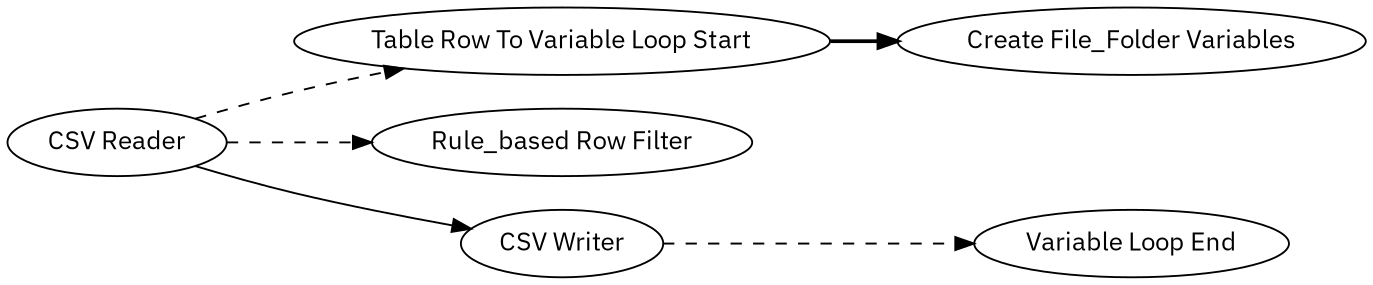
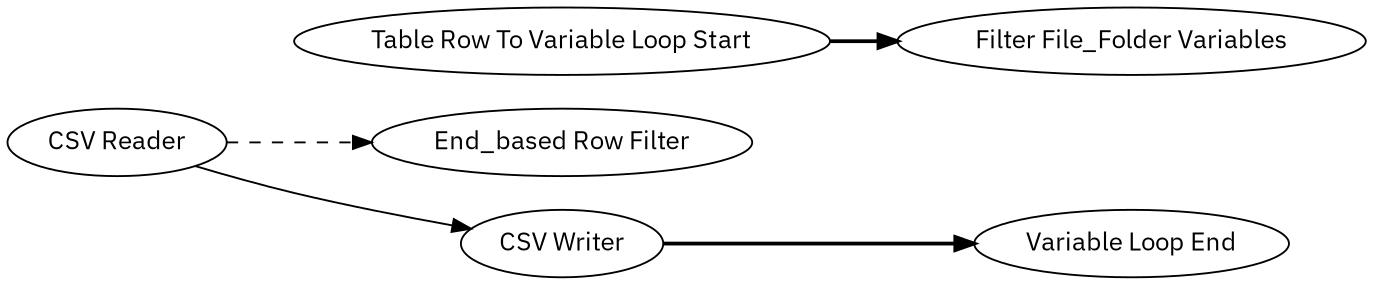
node "Create File_Folder Variables": label "Create File_Folder Variables" -> "Filter File_Folder Variables"
edge "CSV Reader" -> "Table Row To Variable Loop Start": removed
node "Rule_based Row Filter": label "Rule_based Row Filter" -> "End_based Row Filter"
edge "CSV Writer" -> "Variable Loop End": style dashed -> bold
